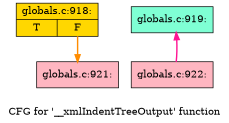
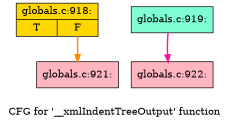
edge "globals.c:922:" -> "globals.c:919:": reversed
